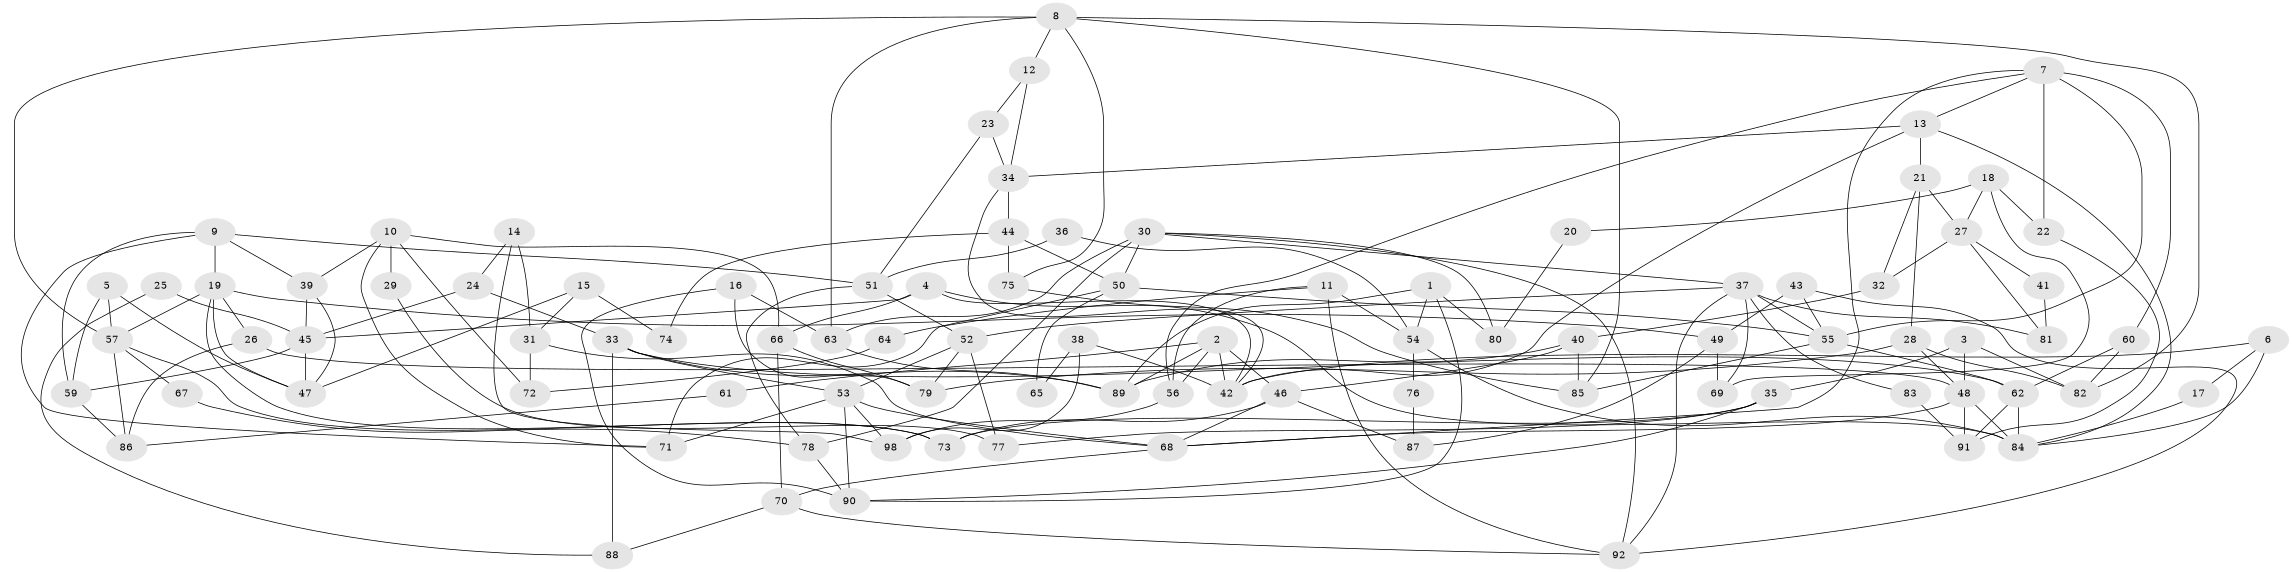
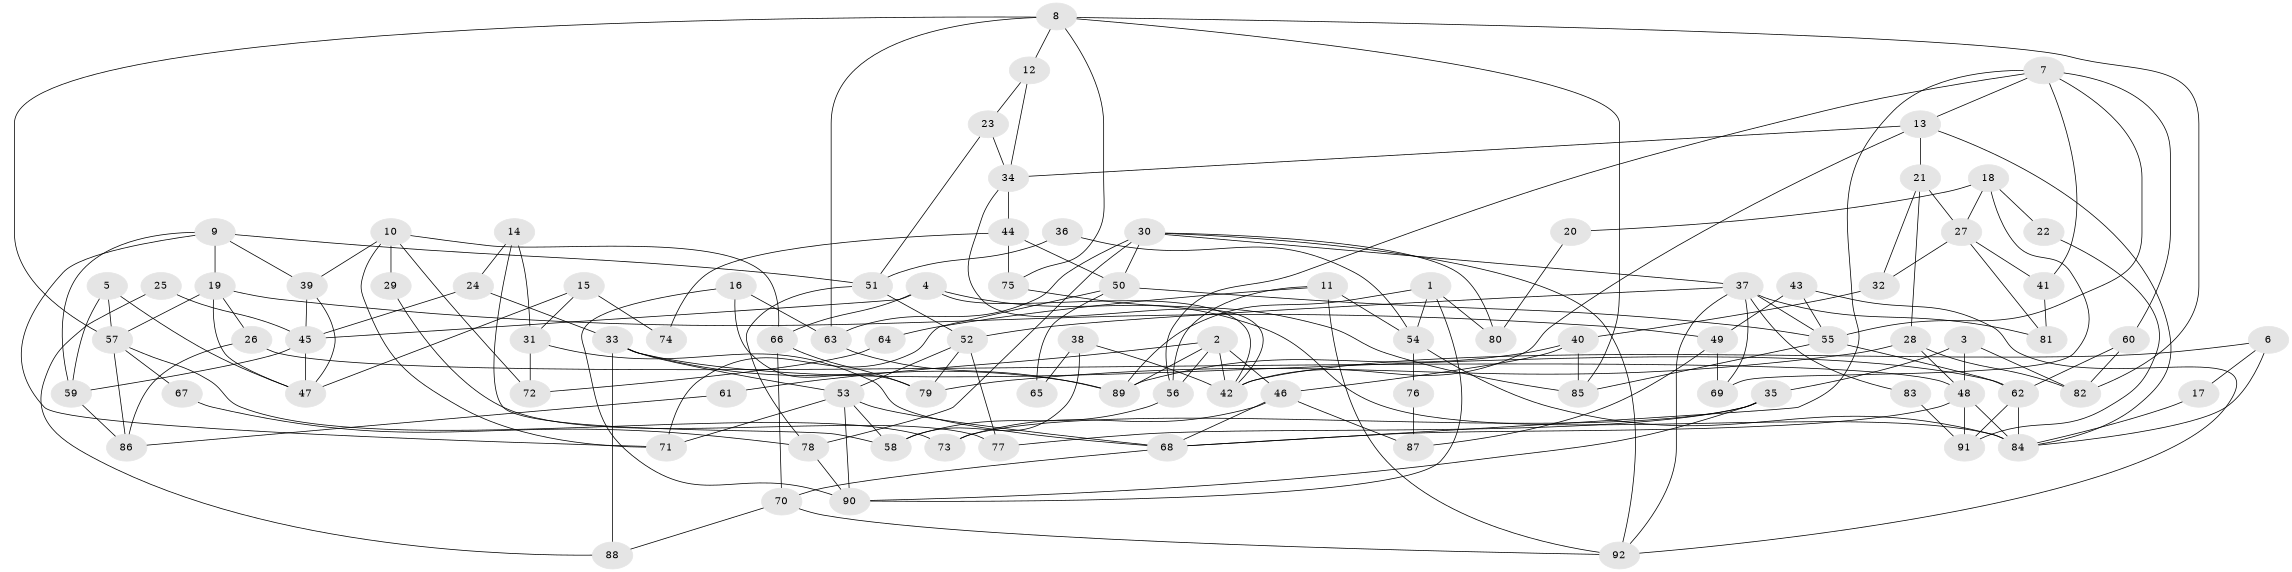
edge "7" -- "22": now "7" -- "41"
edge "19" -- "73": removed
node "98": label "98" -> "58"
